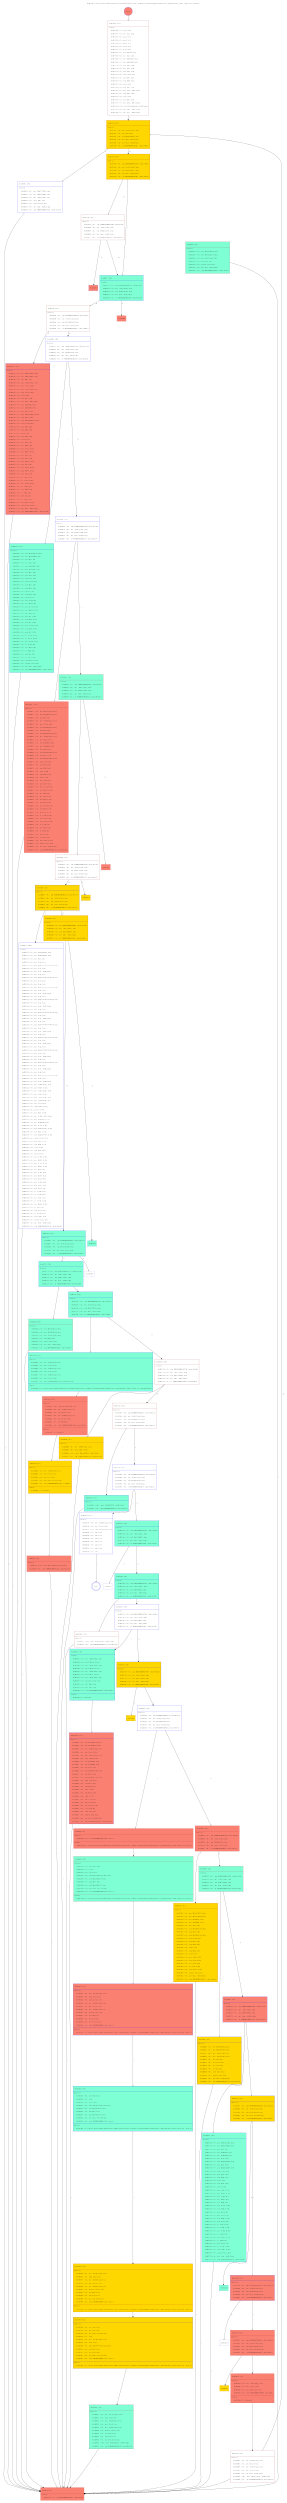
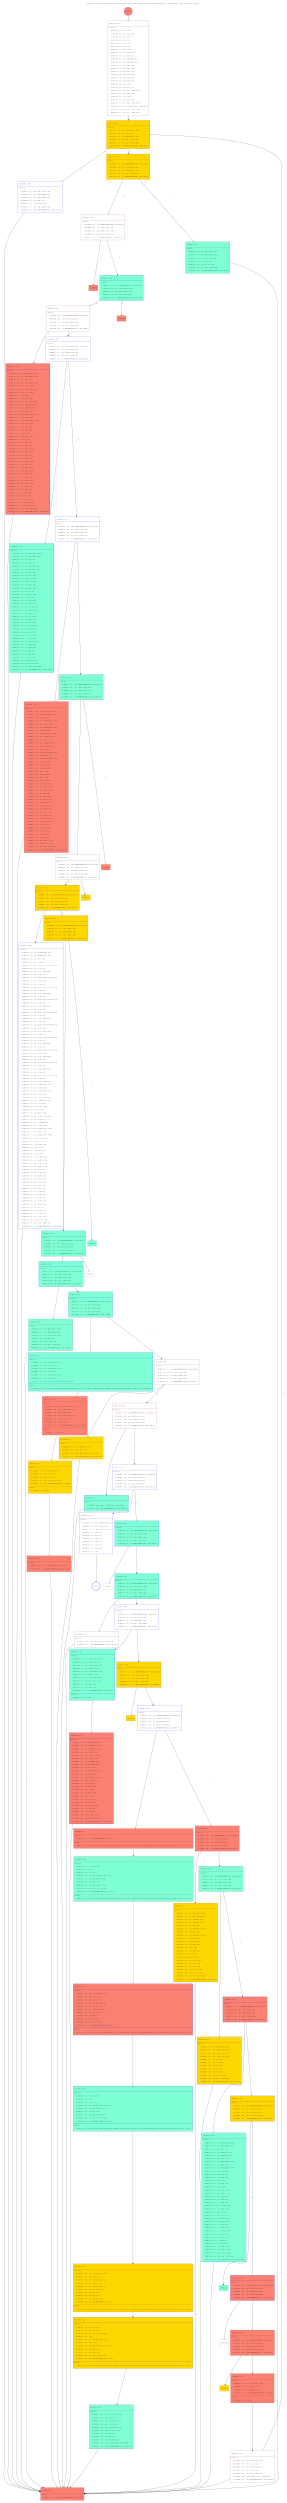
edge "0x401fdf [28]" -> "0x402017 [28]": now "0x401fdf [28]" -> "0x402462 [30]"
